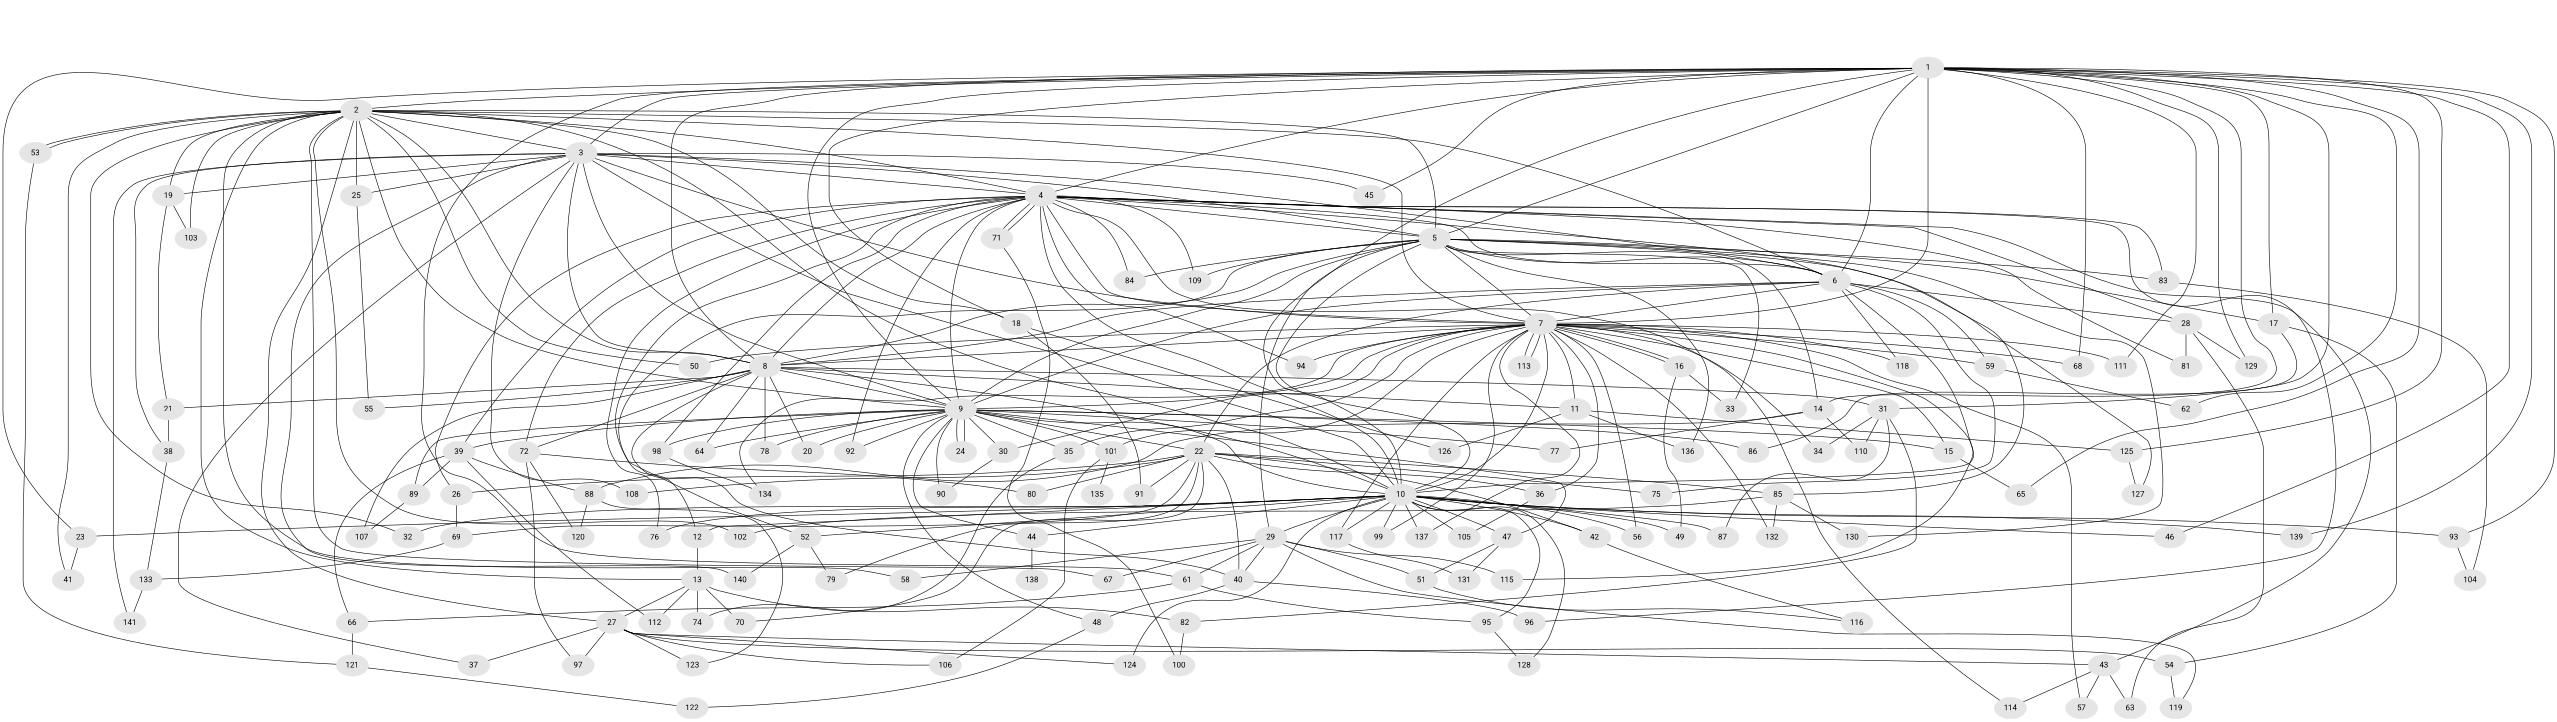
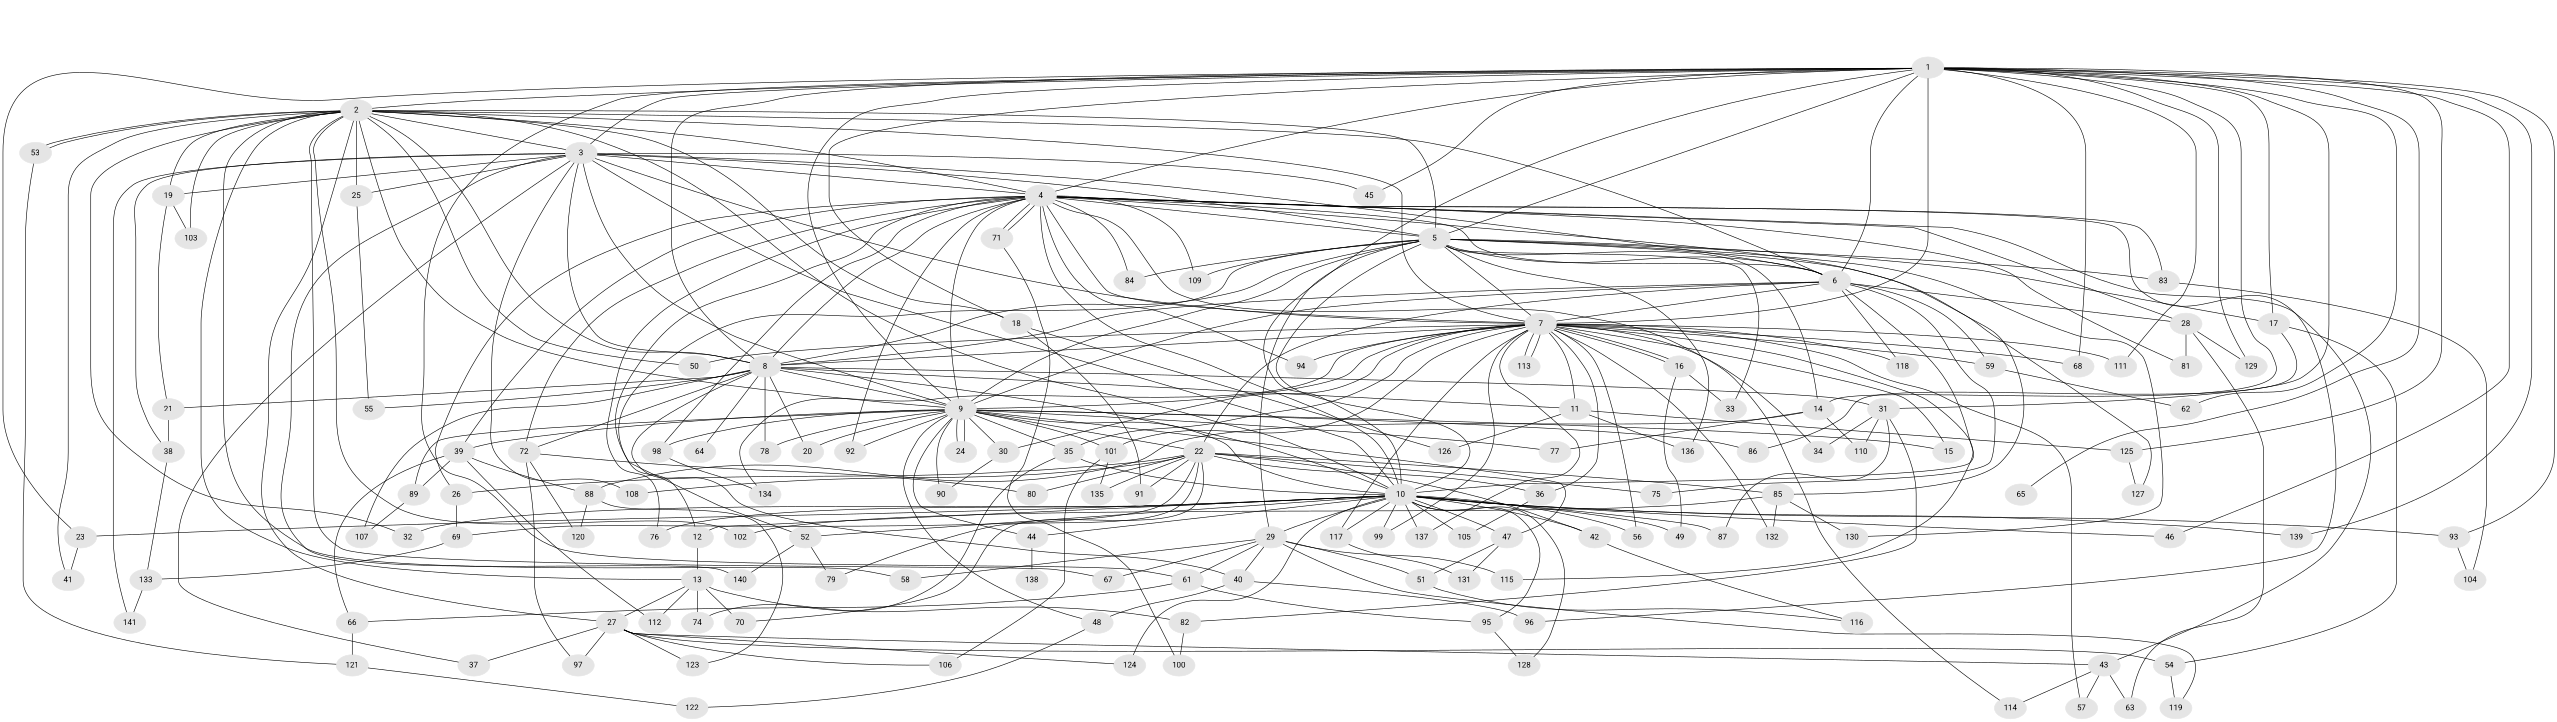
edge "9" -- "64": removed
edge "7" -- "10": now "35" -- "10"
edge "15" -- "65": removed
edge "22" -- "40": now "22" -- "135"
